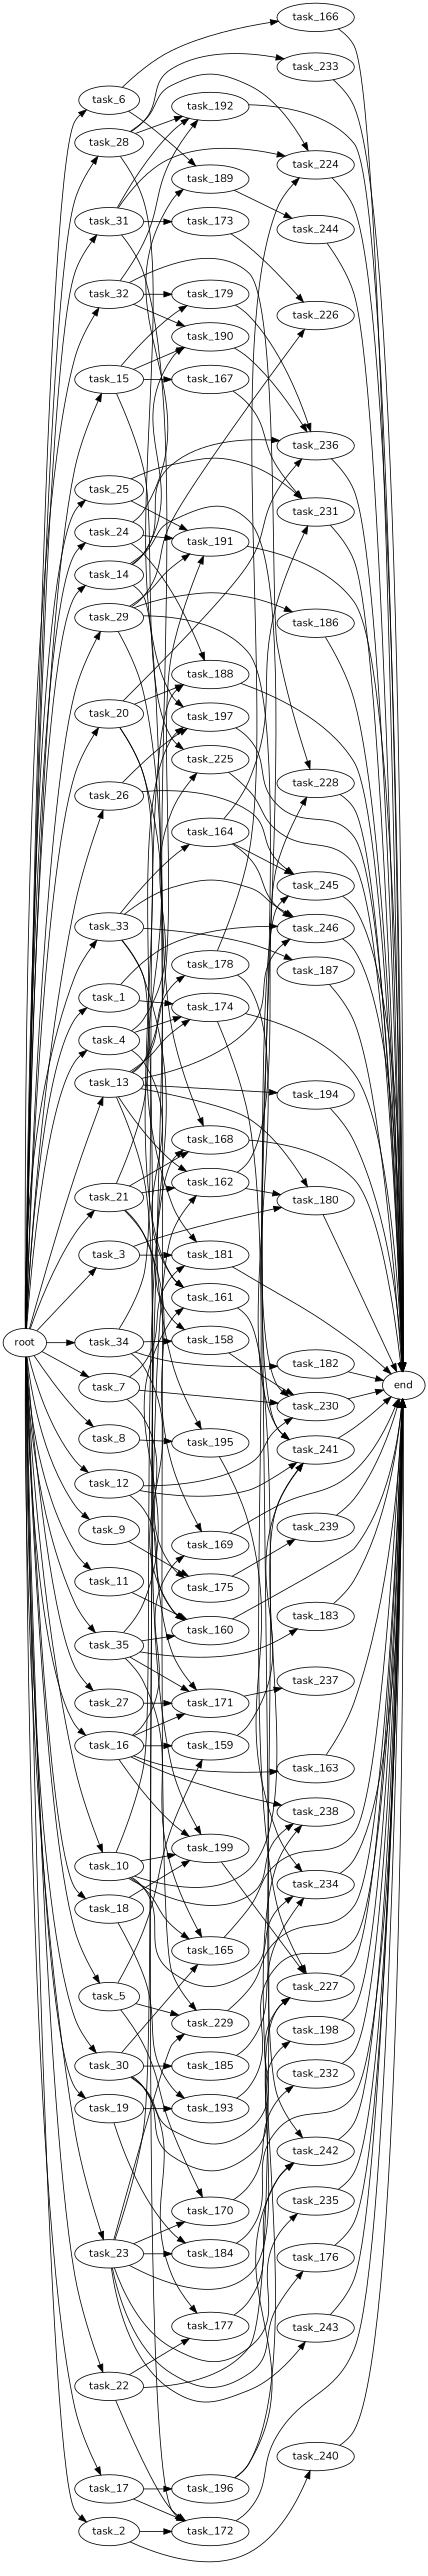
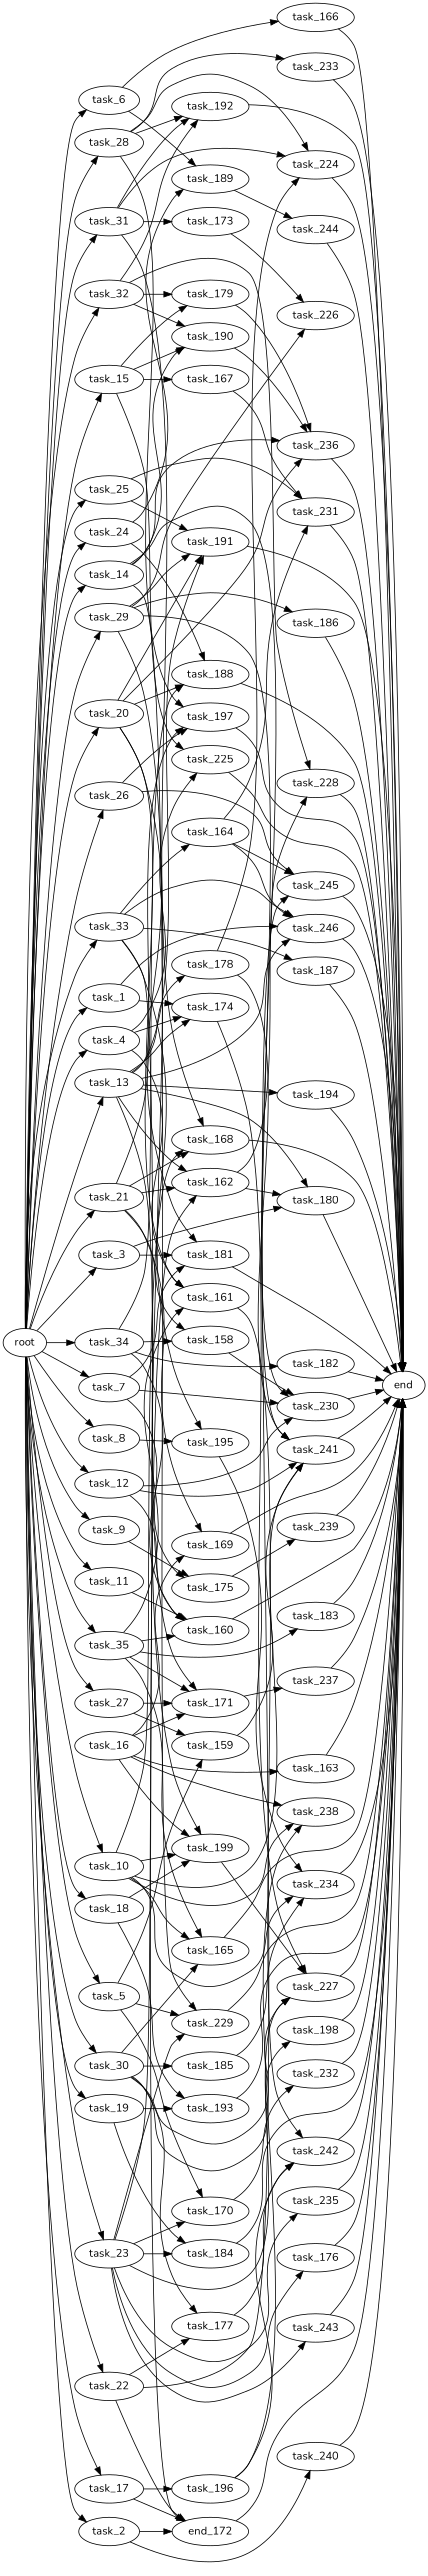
edge "task_24" -> "task_191": now "task_20" -> "task_191"
edge "task_174" -> "end": now "task_237" -> "end"
edge "root" -> "task_16": removed
edge "task_16" -> "task_159": now "task_27" -> "task_159"
node "task_172": label "task_172" -> "end_172"
